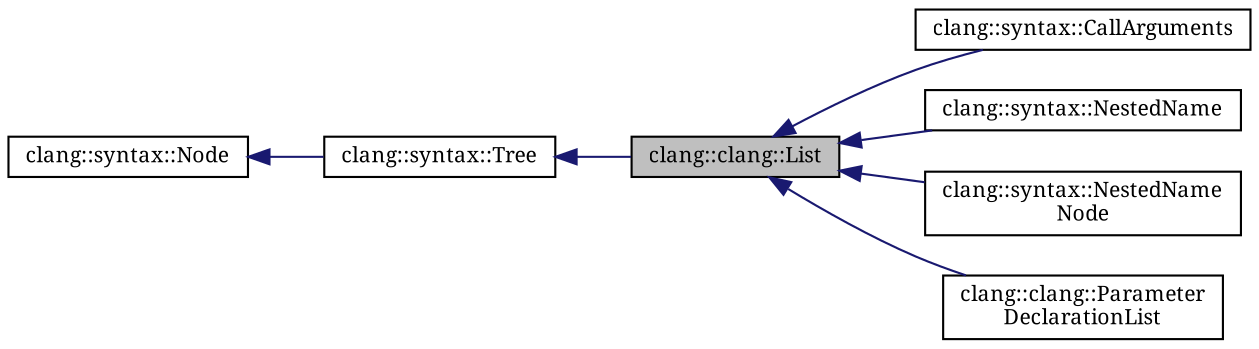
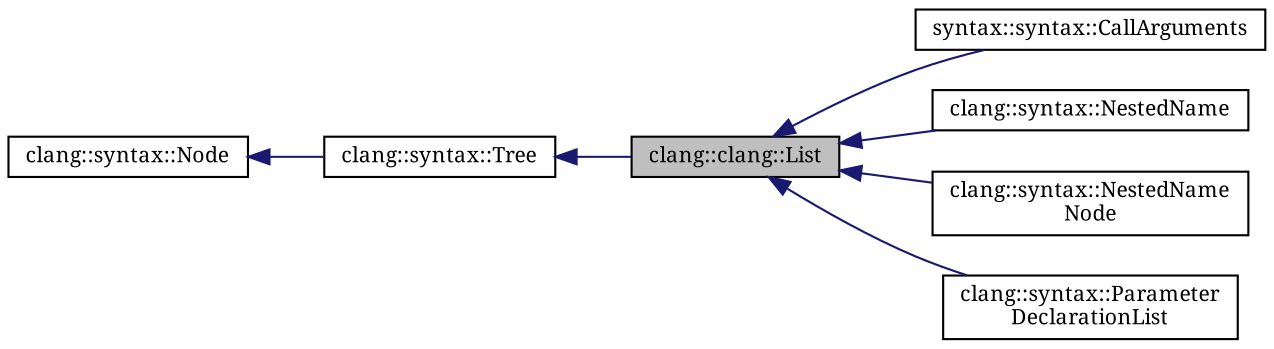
node "clang::syntax::CallArguments": label "clang::syntax::CallArguments" -> "syntax::syntax::CallArguments"
node "clang::clang::Parameter DeclarationList": label "clang::clang::Parameter DeclarationList" -> "clang::syntax::Parameter DeclarationList"
